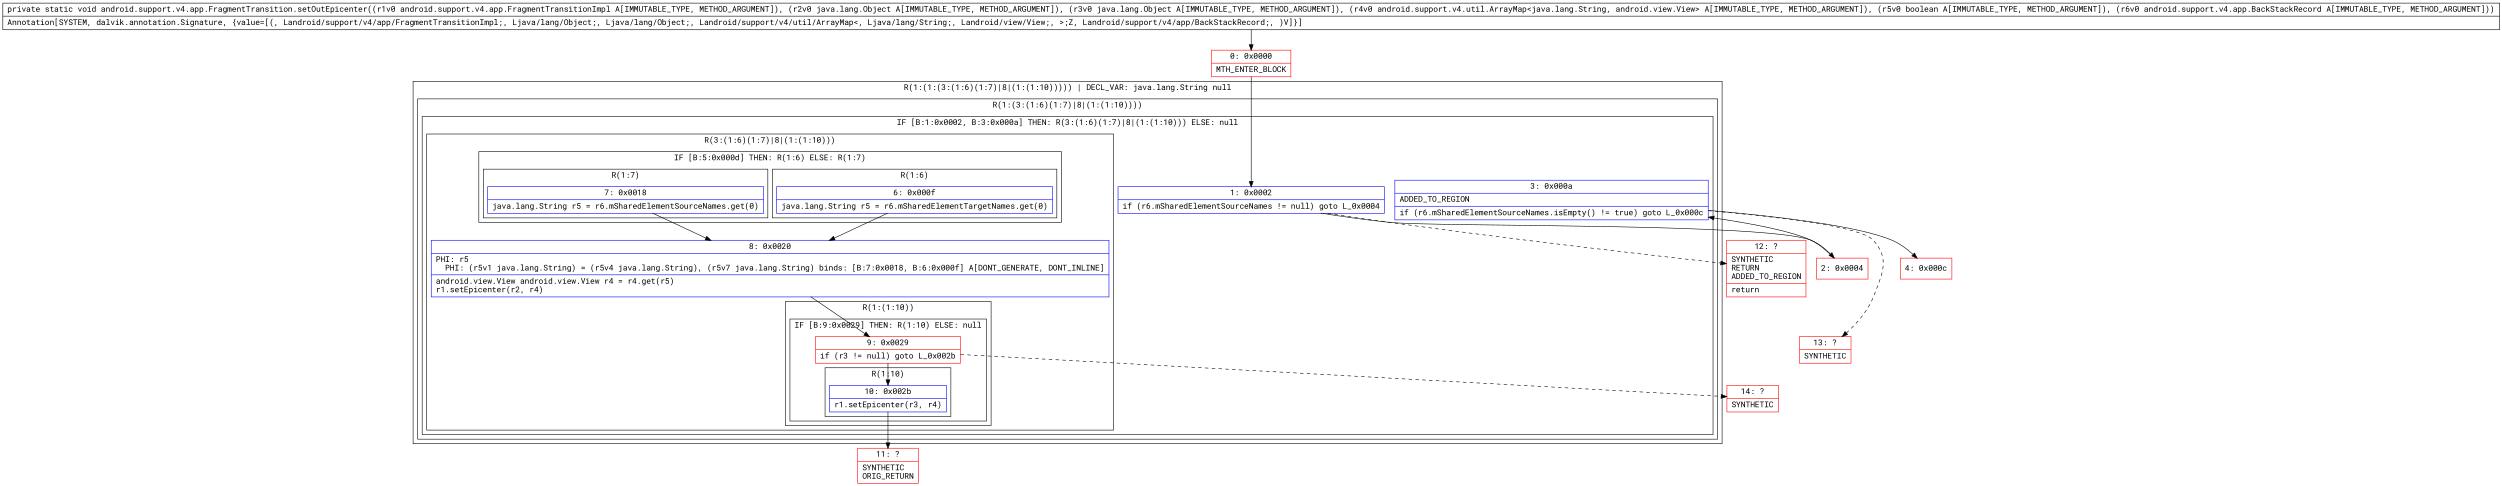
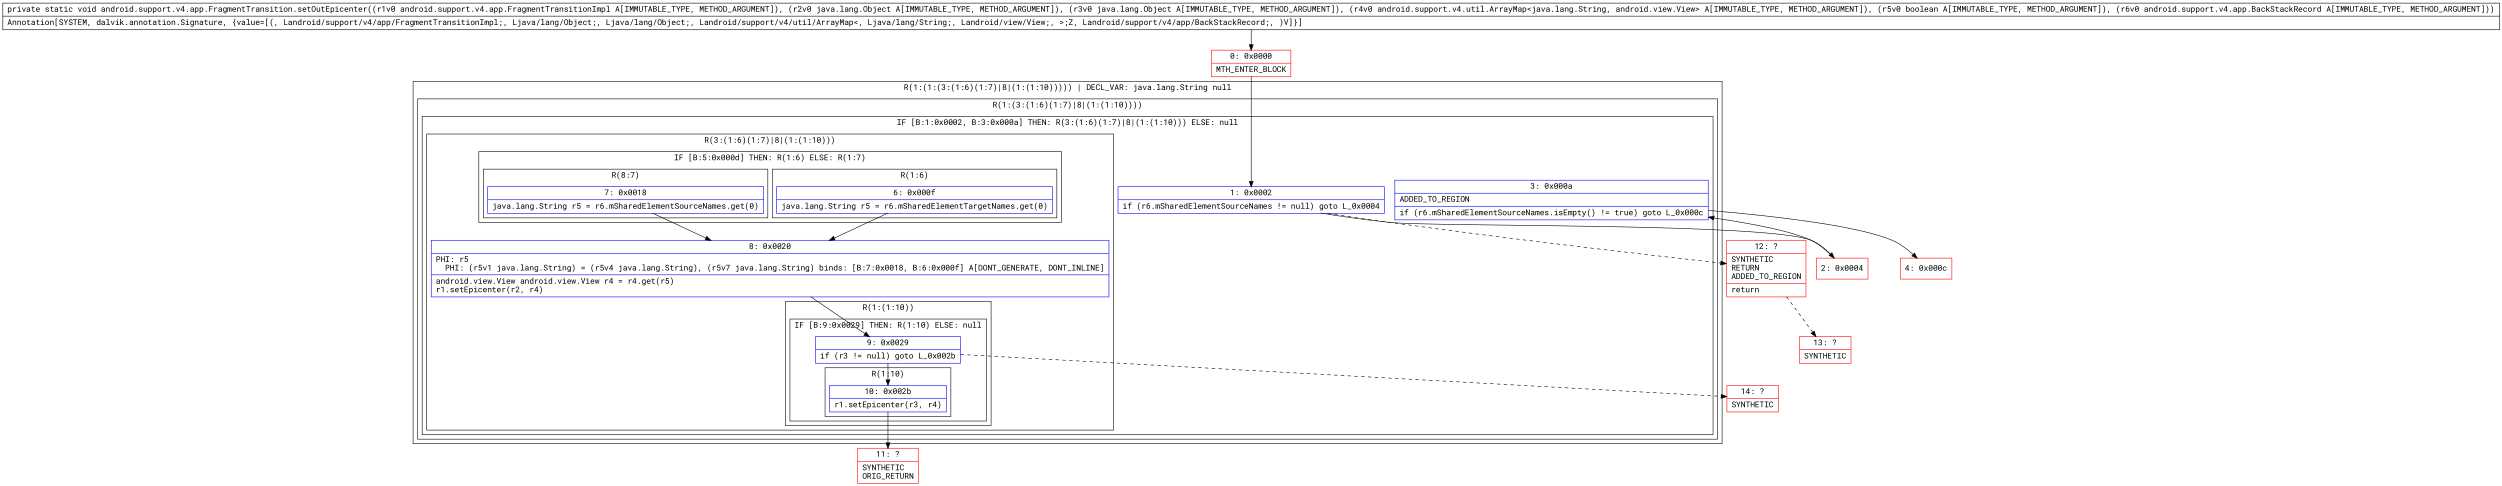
cluster "R(1:7)": label "R(1:7)" -> "R(8:7)"
edge "3: 0x000a" -> "13: ?": now "12: ?" -> "13: ?"
node "9: 0x0029": color red -> blue
